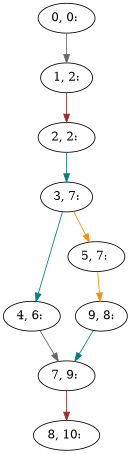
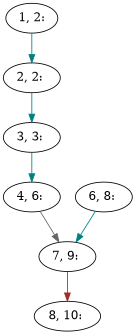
node "0, 0:": removed
edge "1, 2:" -> "2, 2:": color brown -> teal
node "3, 7:": label "3, 7:" -> "3, 3:"
node "5, 7:": removed
node "9, 8:": label "9, 8:" -> "6, 8:"
